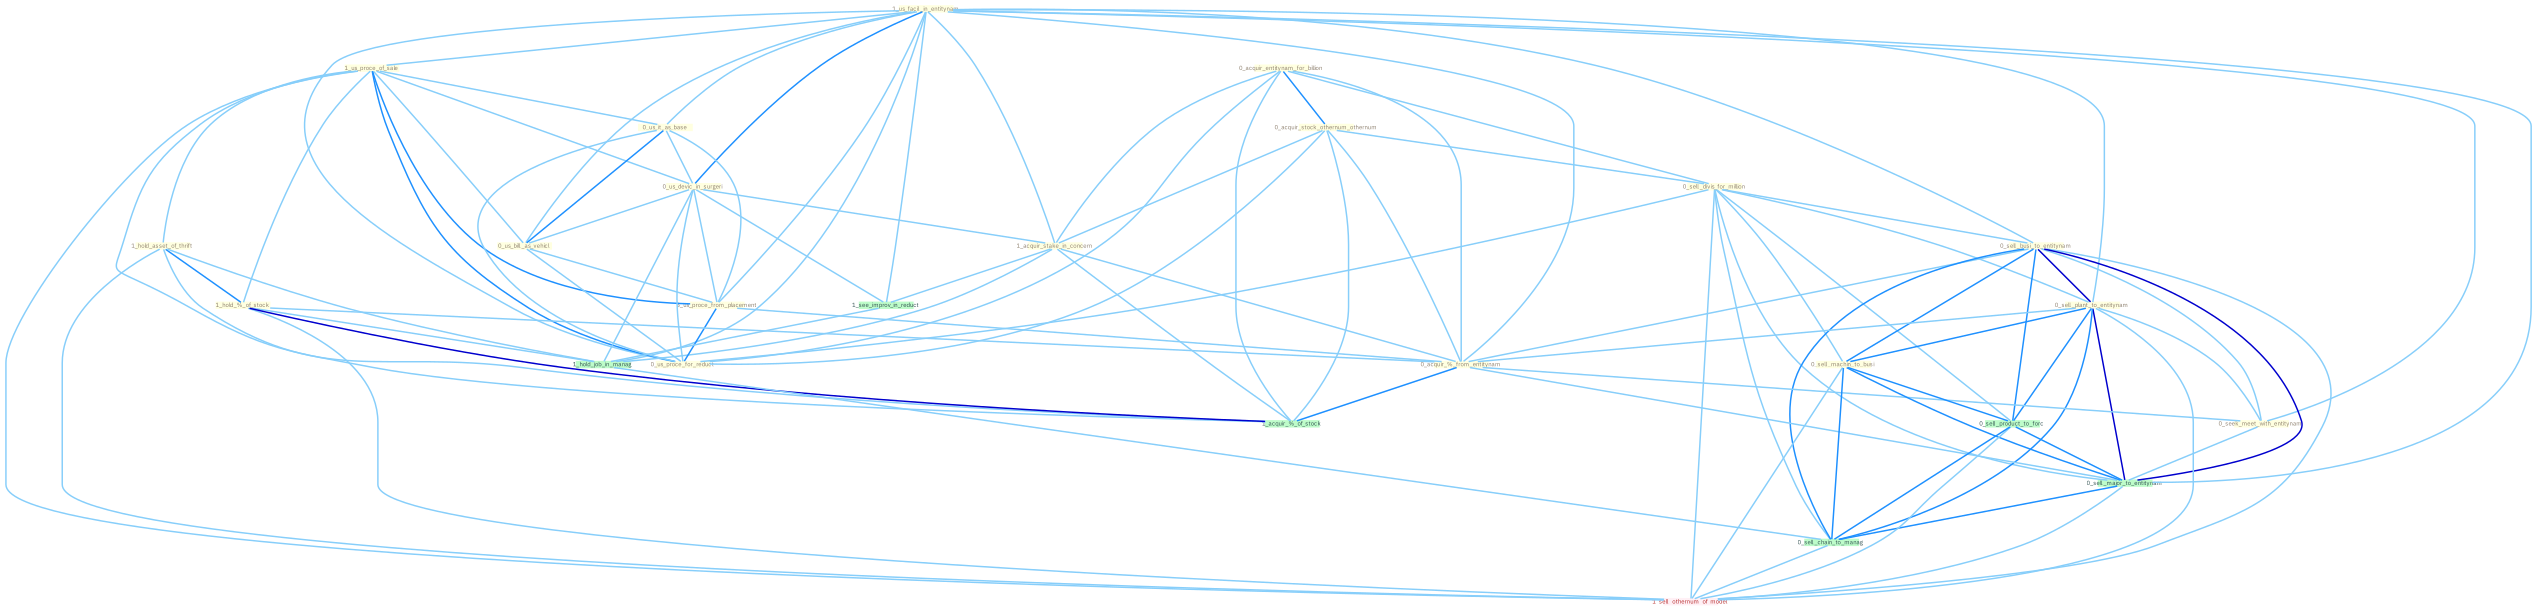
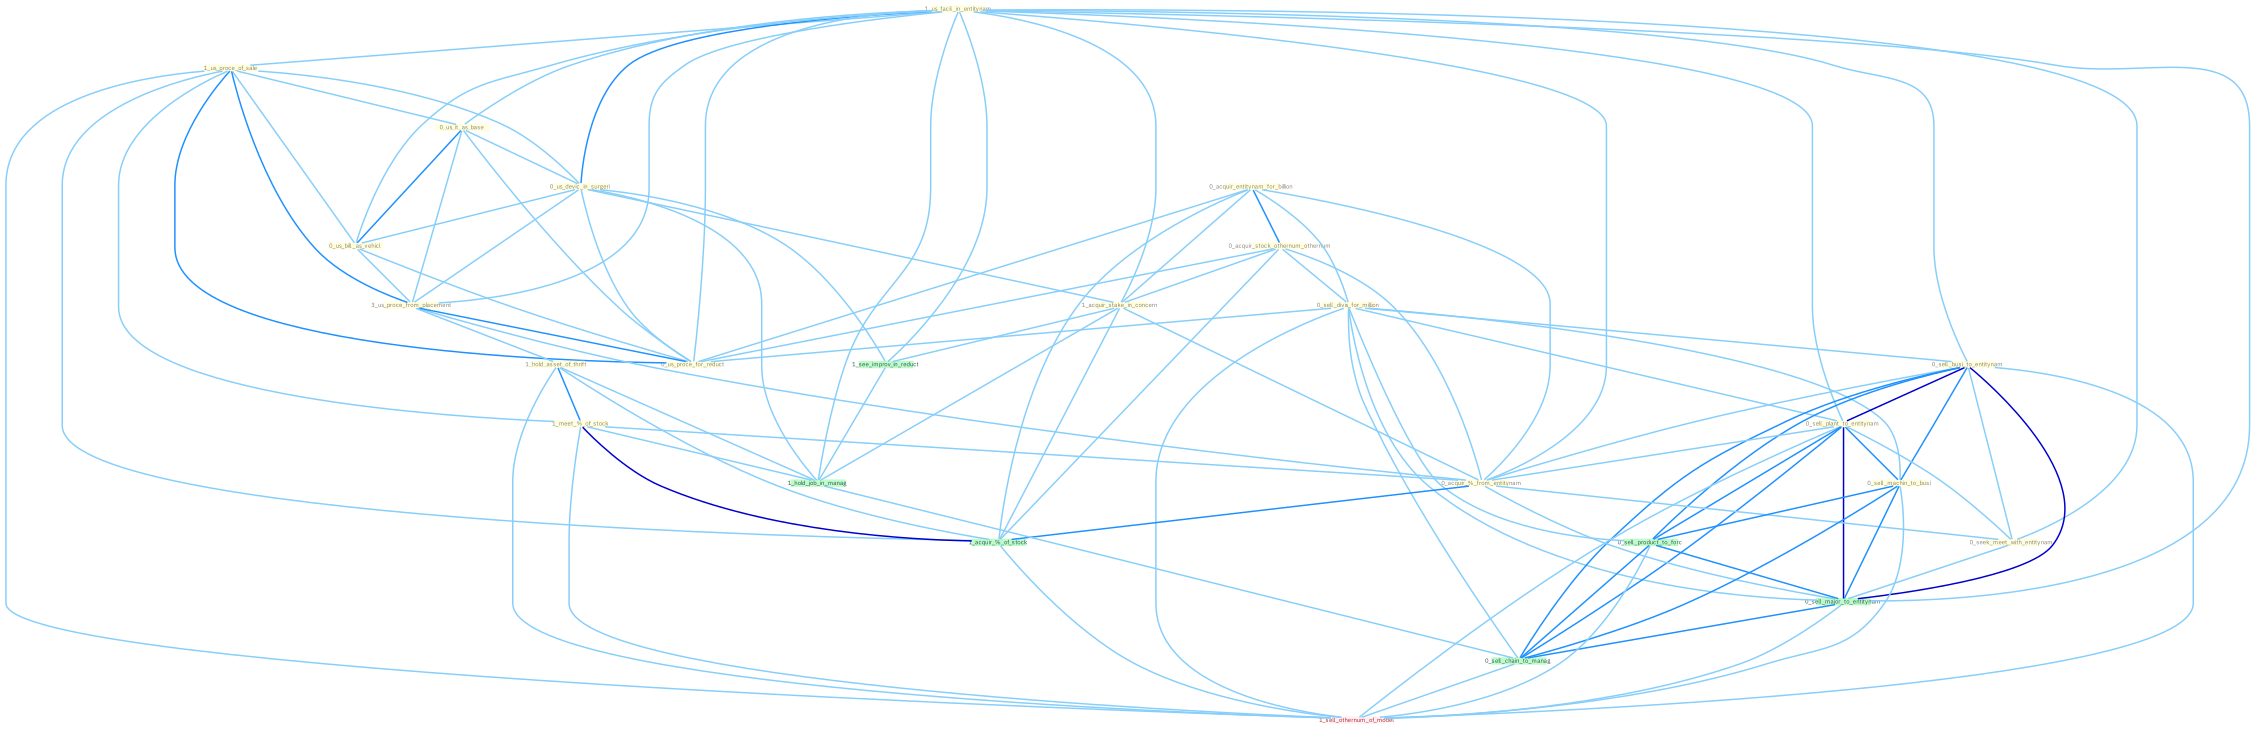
edge "1_us_proce_of_sale" -- "1_hold_asset_of_thrift": now "3_us_proce_from_placement" -- "1_hold_asset_of_thrift"
node "1_hold_%_of_stock": label "1_hold_%_of_stock" -> "1_meet_%_of_stock"
edge "1_acquir_%_of_stock" -- "1_sell_othernum_of_model": added
